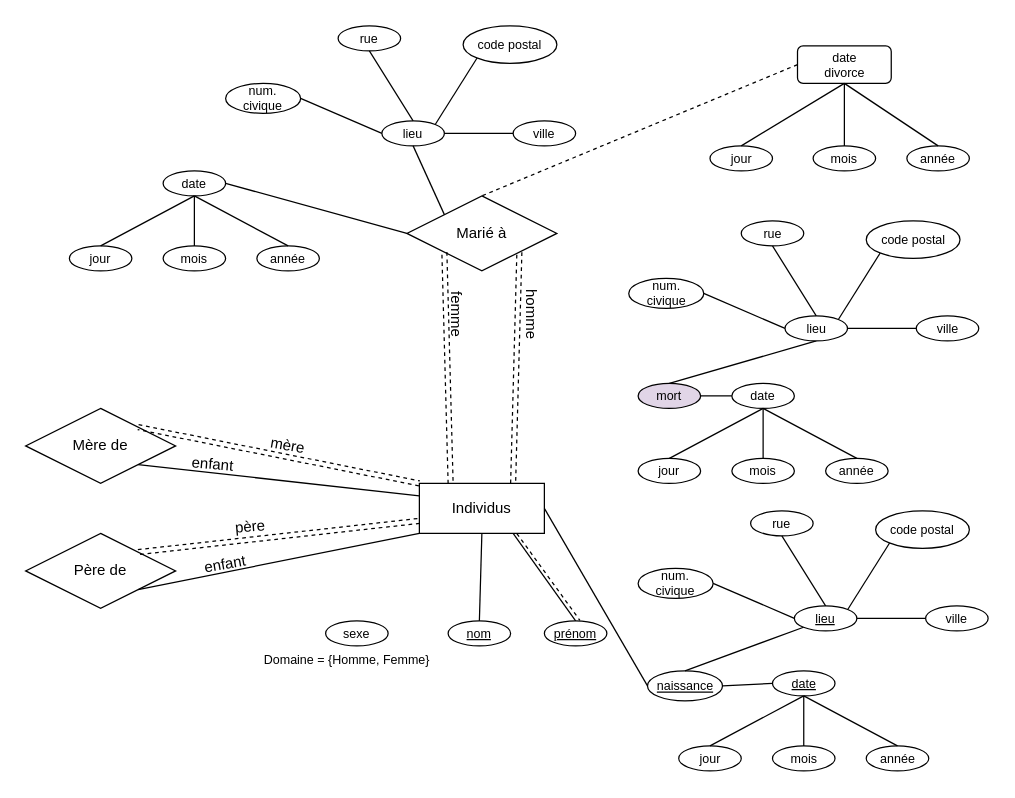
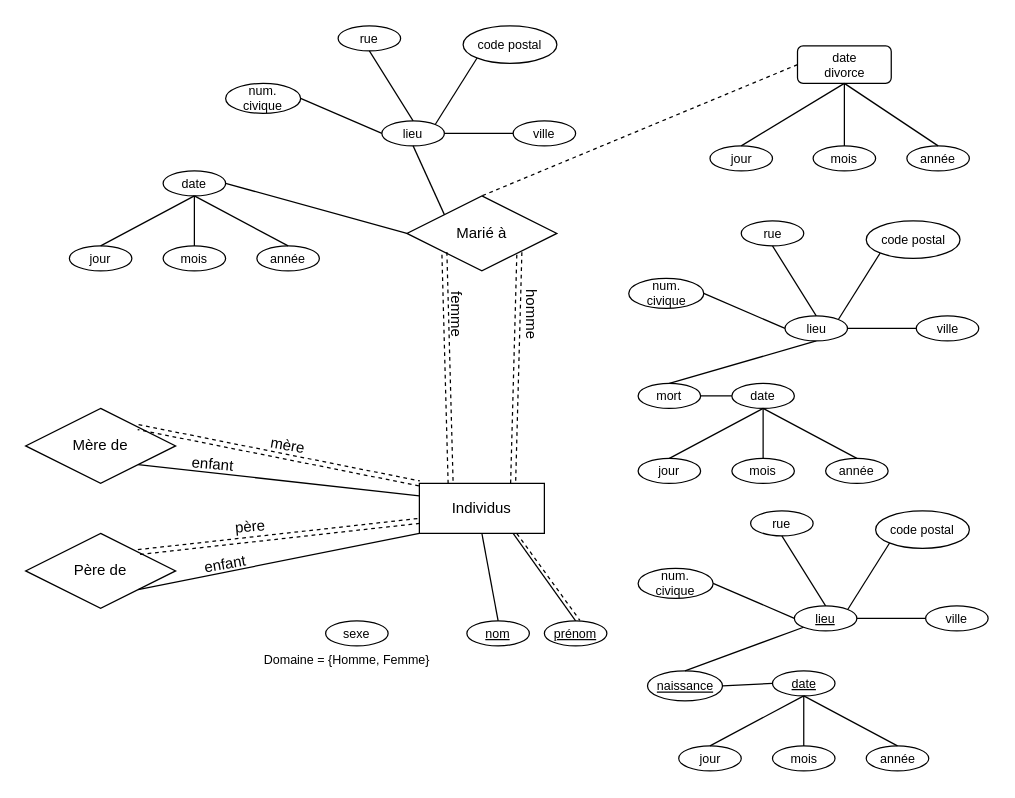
node "mort": fillcolor #e1d5e7 -> #ffffff
edge "Individus" -- "naissance": removed
node "nom": moved (479, 633) -> (498, 633)
